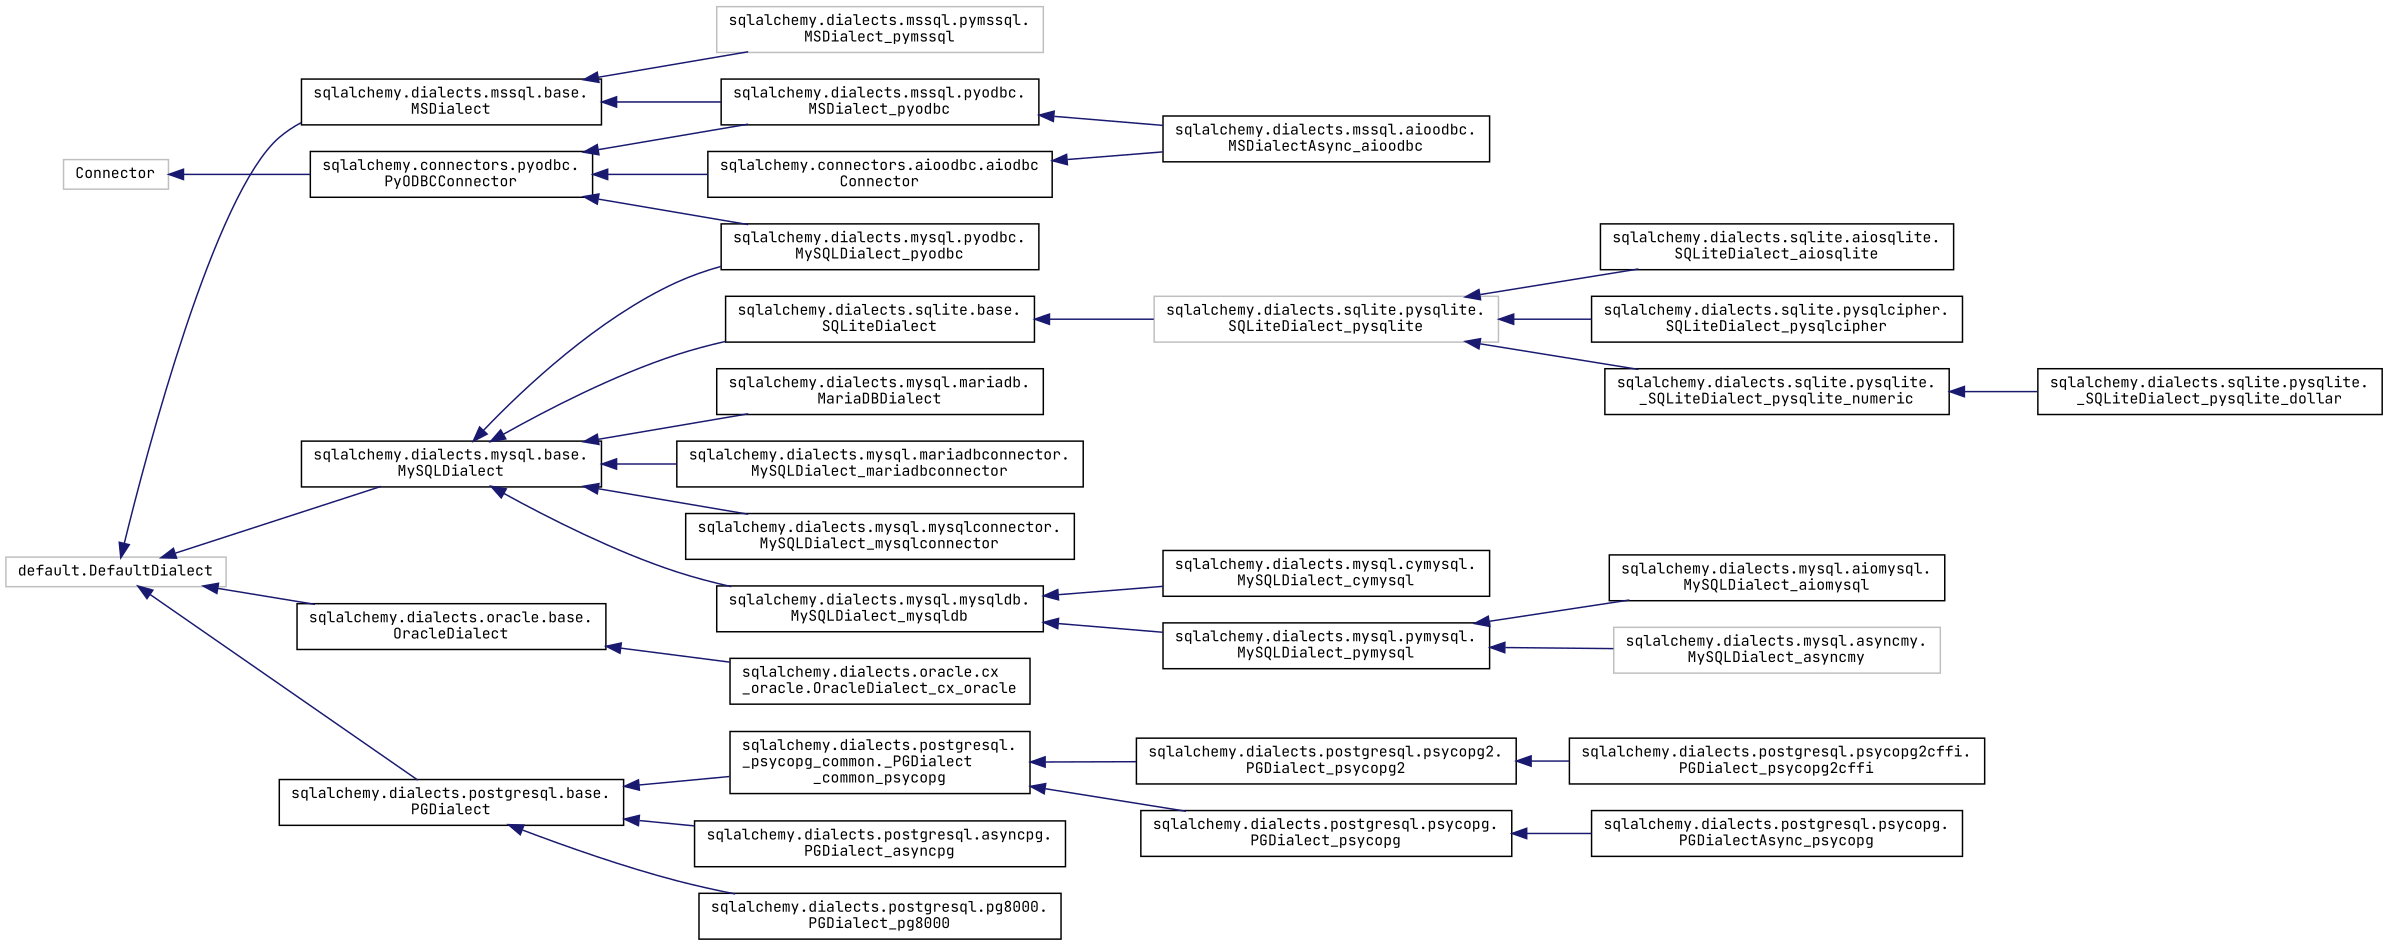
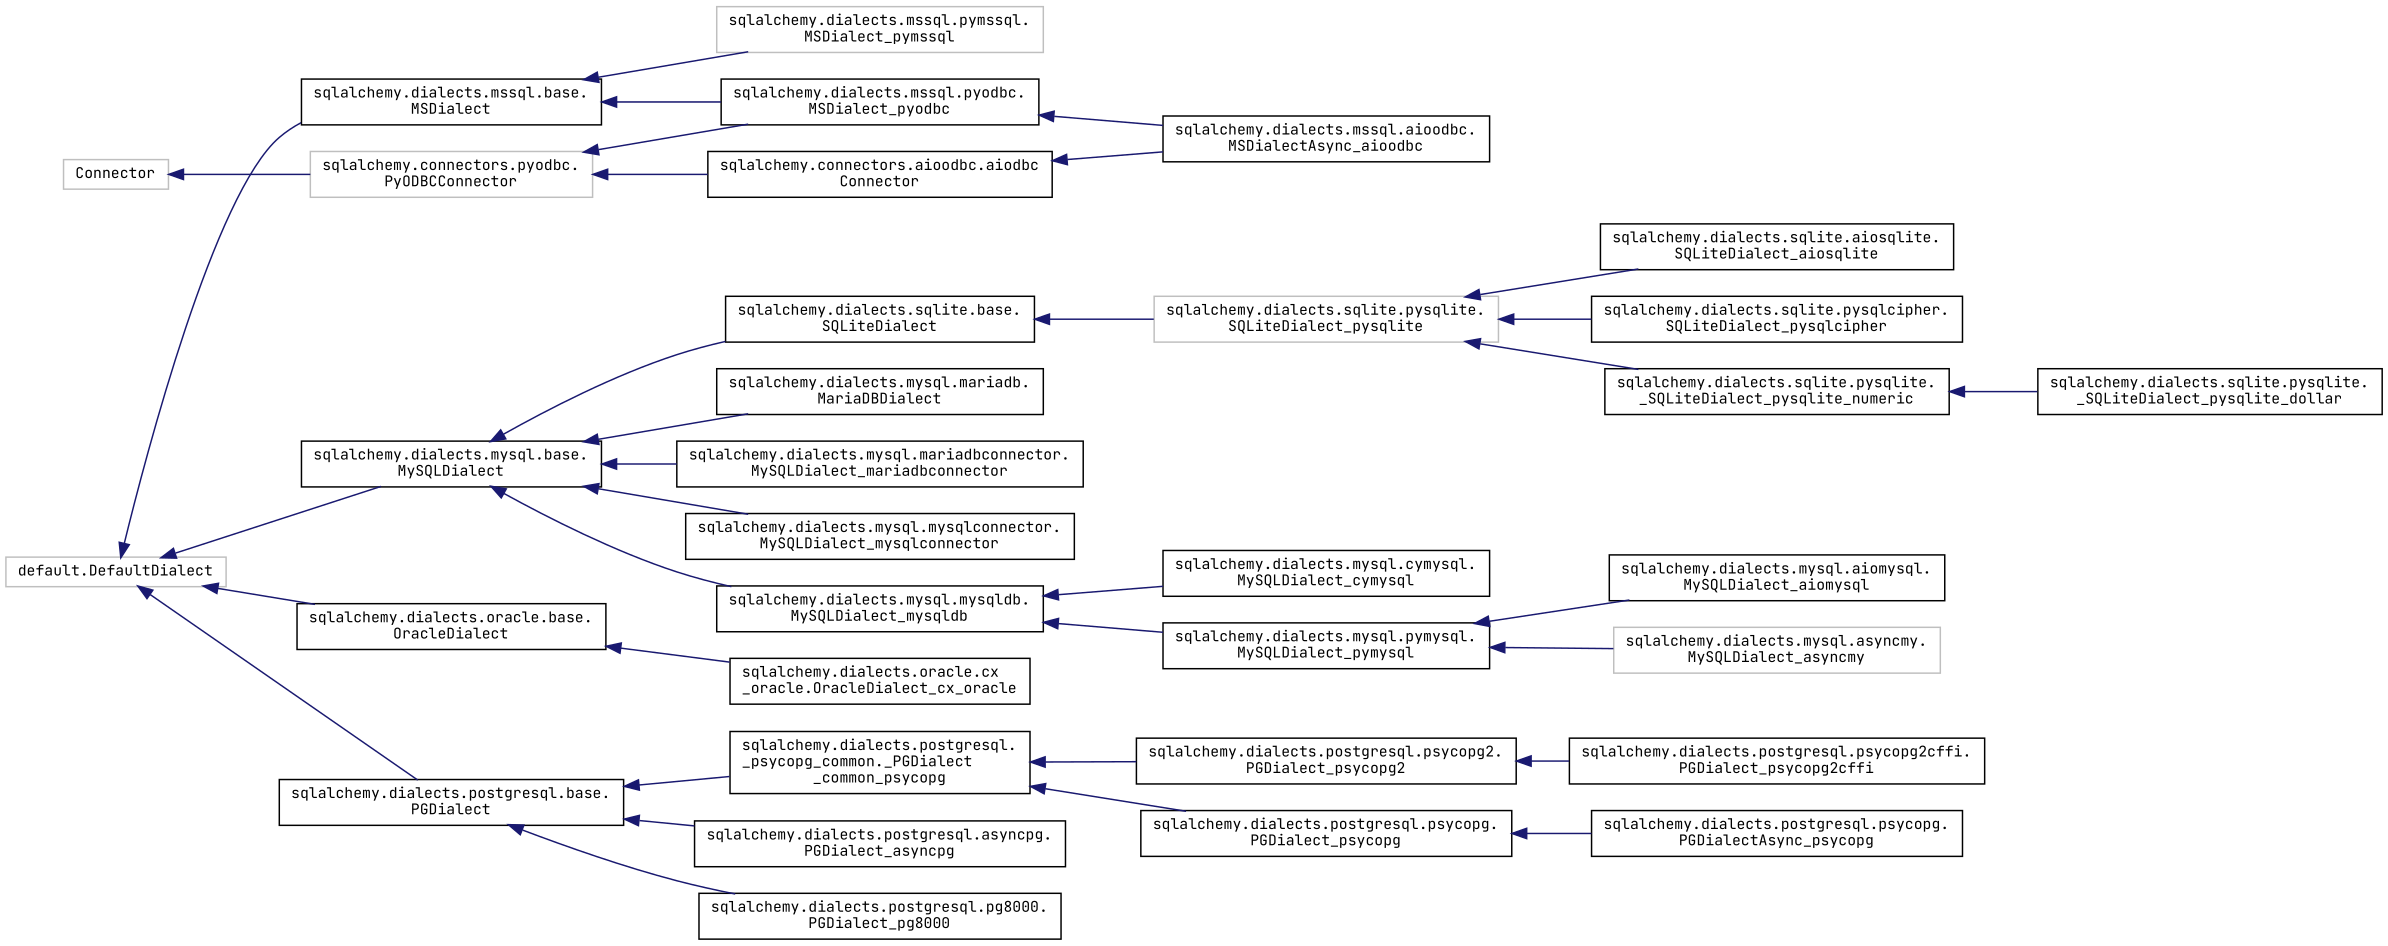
node "sqlalchemy.connectors.pyodbc. PyODBCConnector": color black -> grey75
node "sqlalchemy.dialects.mysql.pyodbc. MySQLDialect_pyodbc": removed
